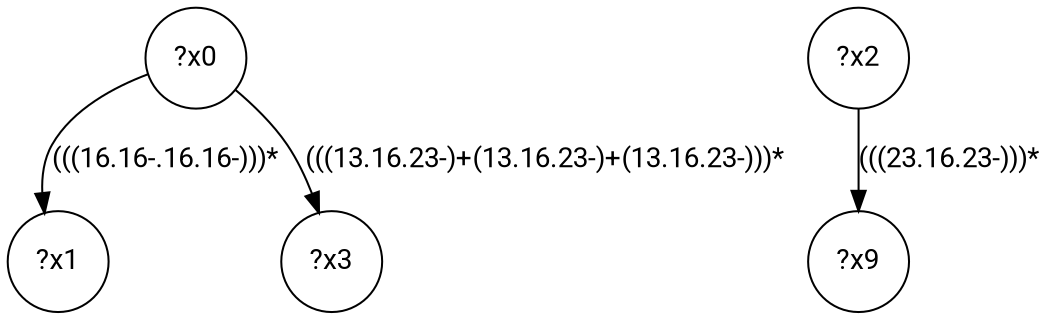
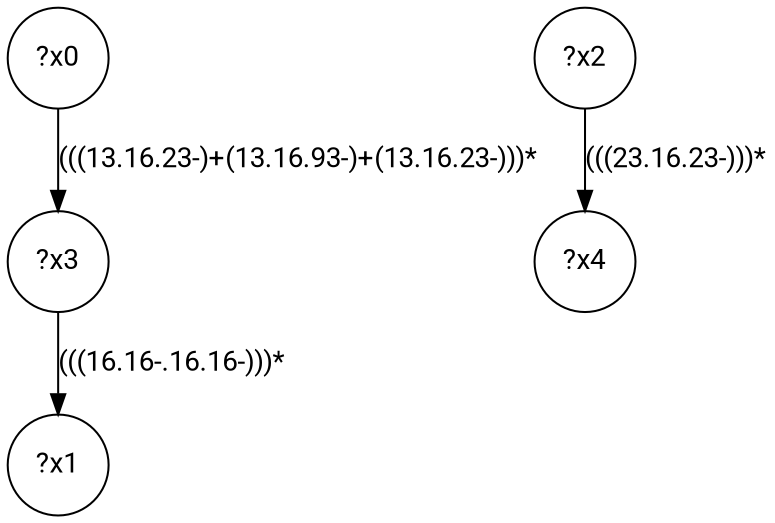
edge "?x0" -> "?x1": now "?x3" -> "?x1"
edge "?x0" -> "?x3": label "(((13.16.23-)+(13.16.23-)+(13.16.23-)))*" -> "(((13.16.23-)+(13.16.93-)+(13.16.23-)))*"
node "?x9": label "?x9" -> "?x4"
